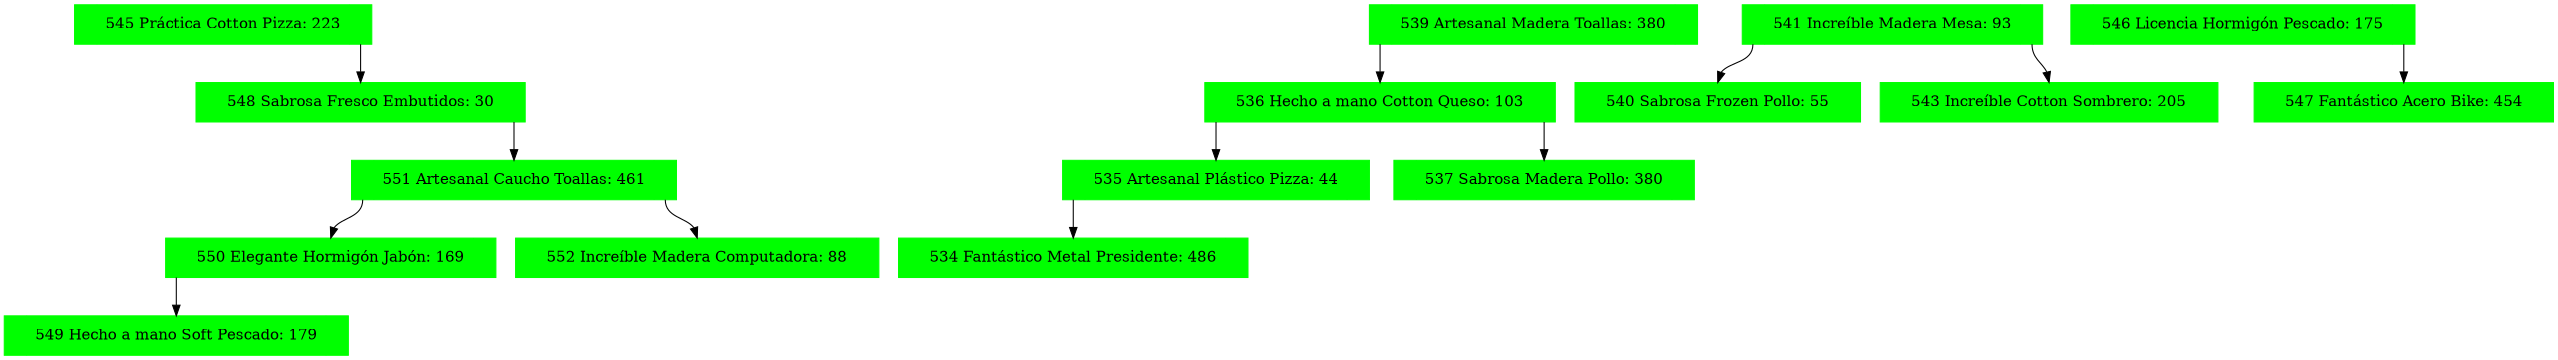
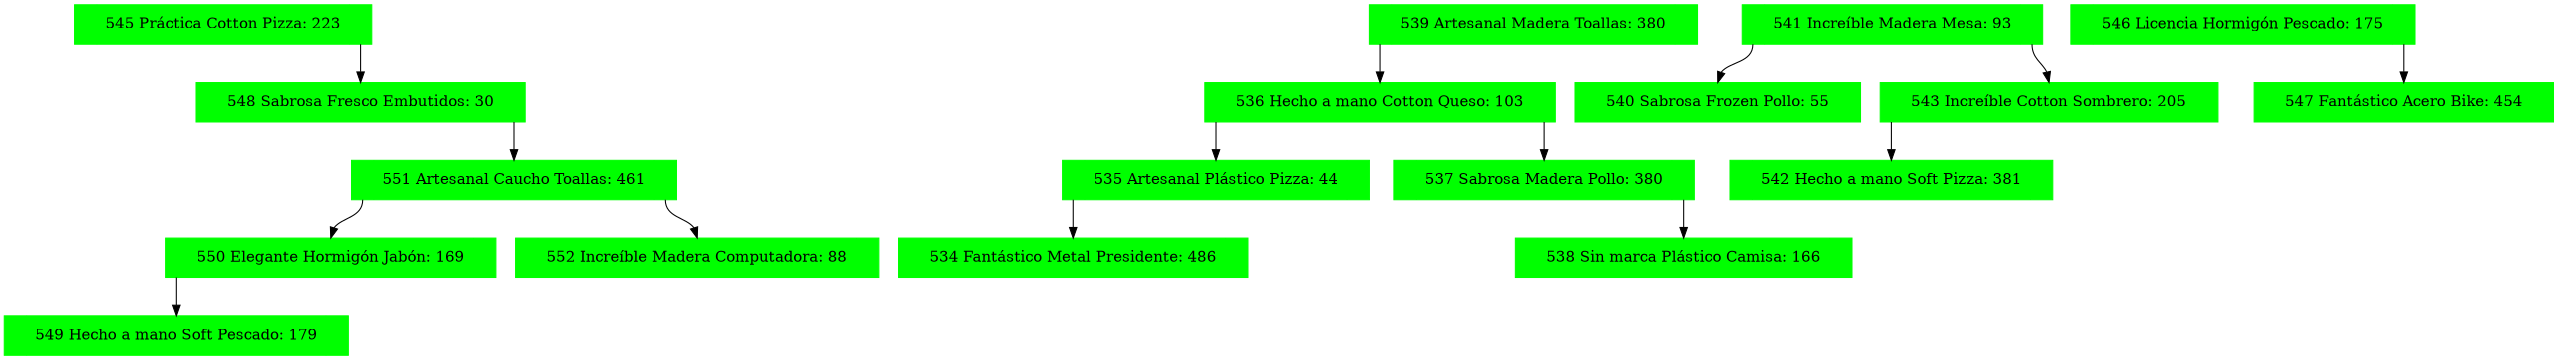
node "542 Hecho a mano Soft Pizza: 381": added
node "538 Sin marca Plástico Camisa: 166": added
